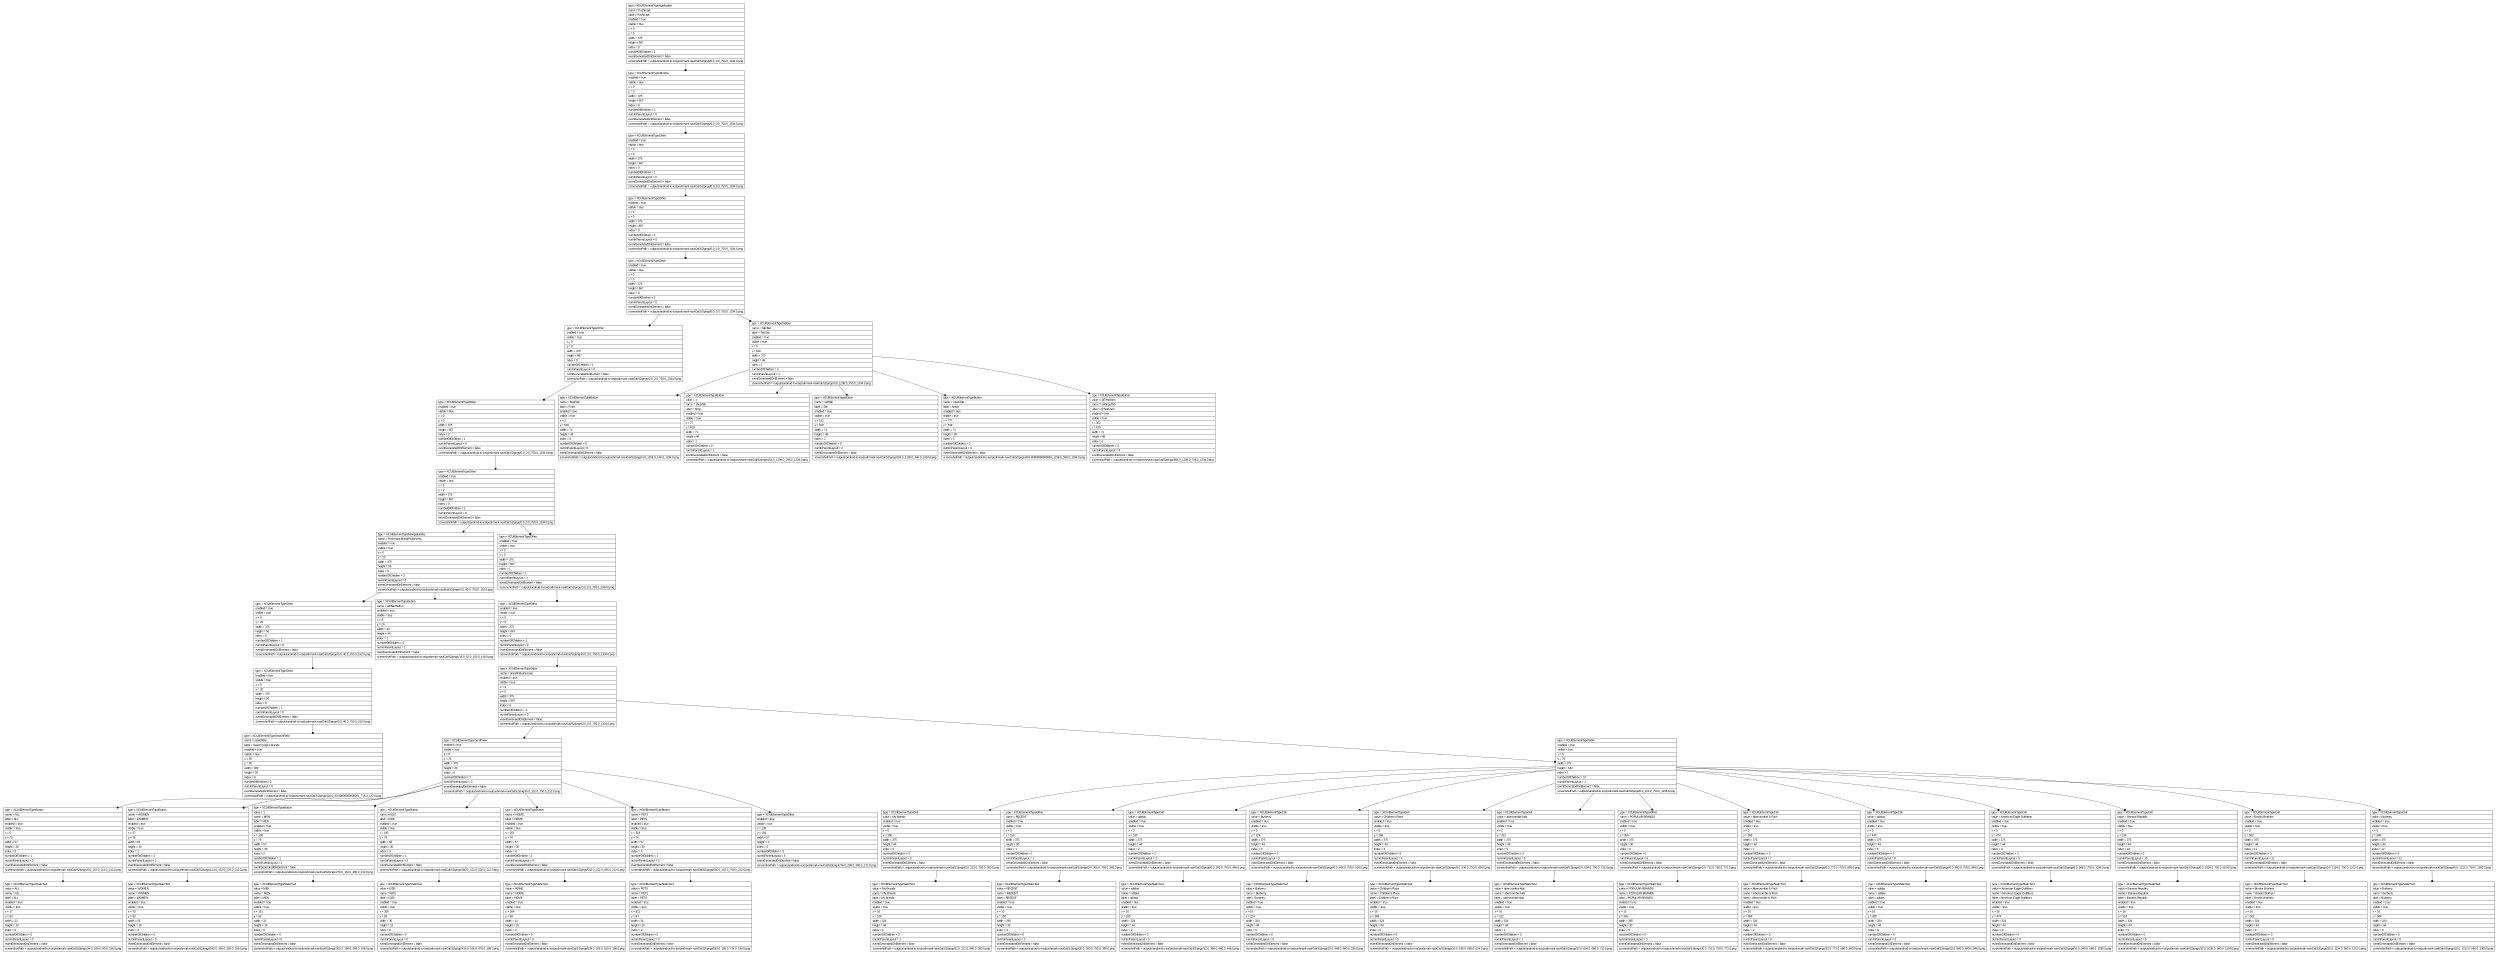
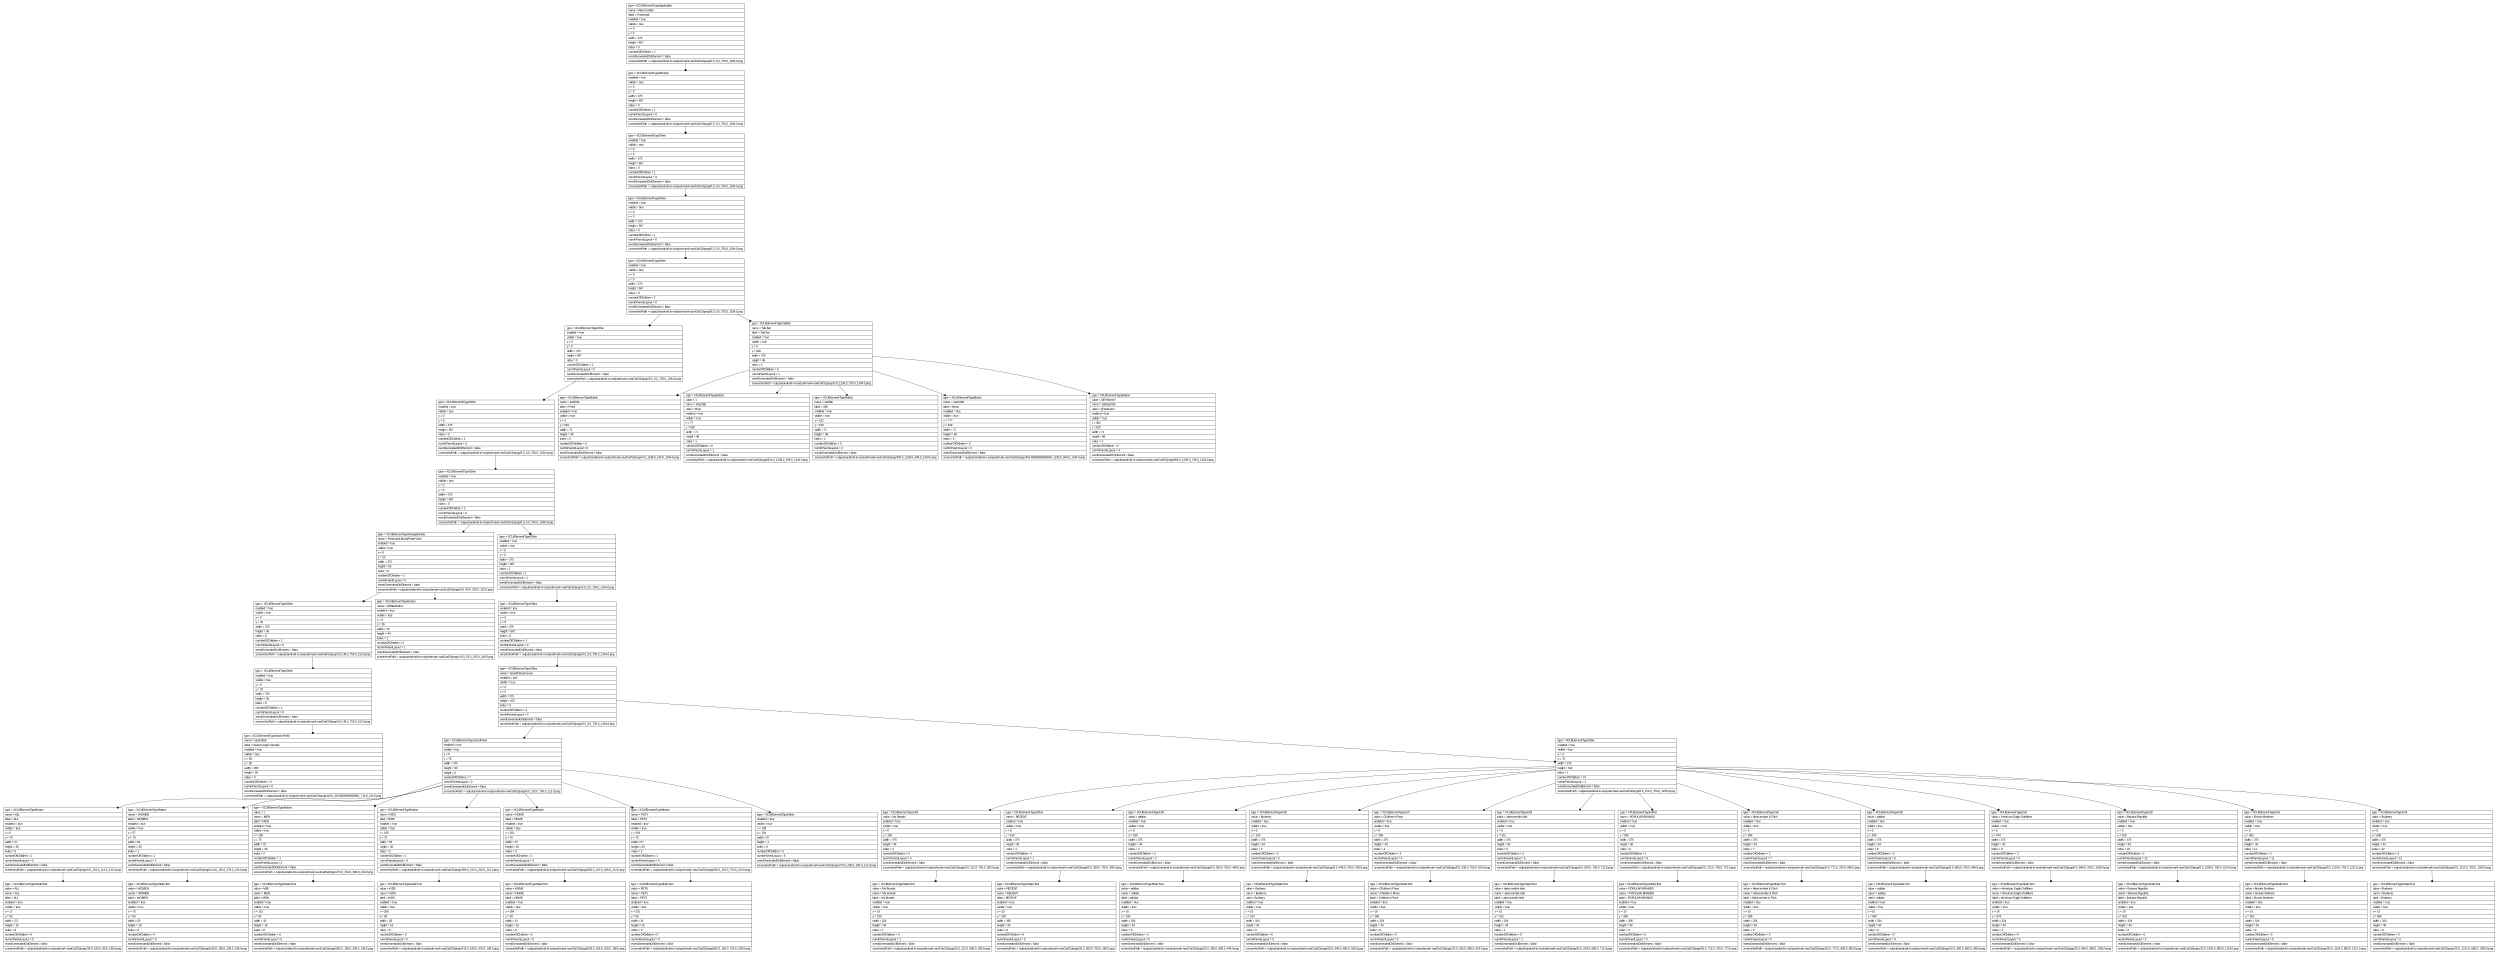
node "type = XCUIElementTypeApplication": text "name = Poshmark" -> "name = Abercrombie"
node "type = XCUIElementTypeScrollView": text "index = 0" -> "height = 0"
